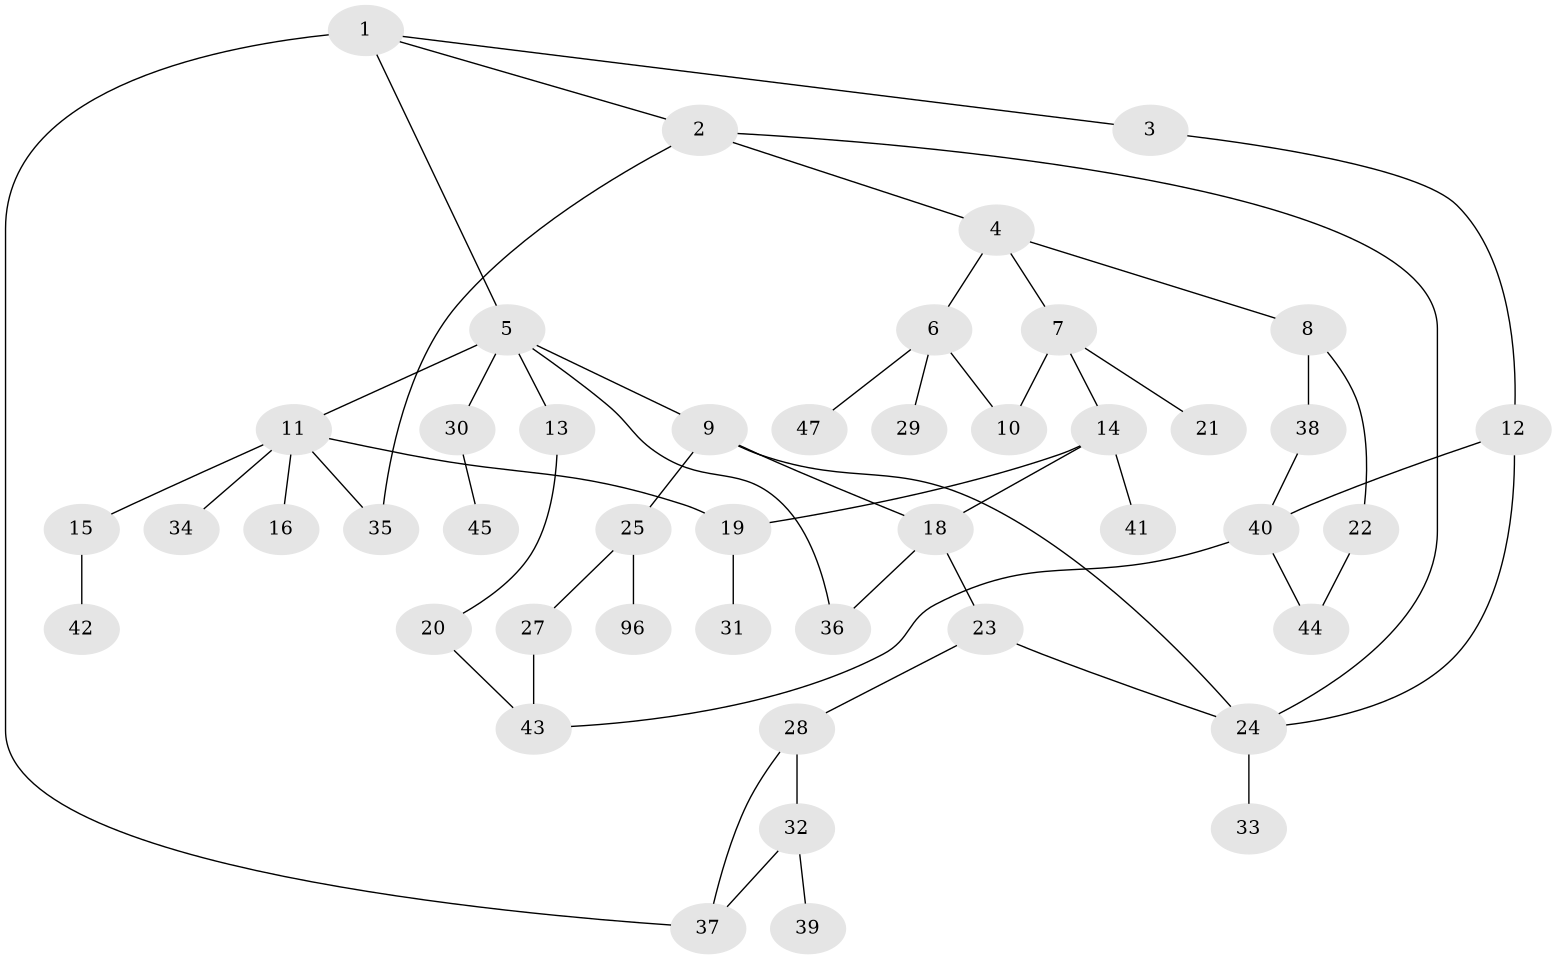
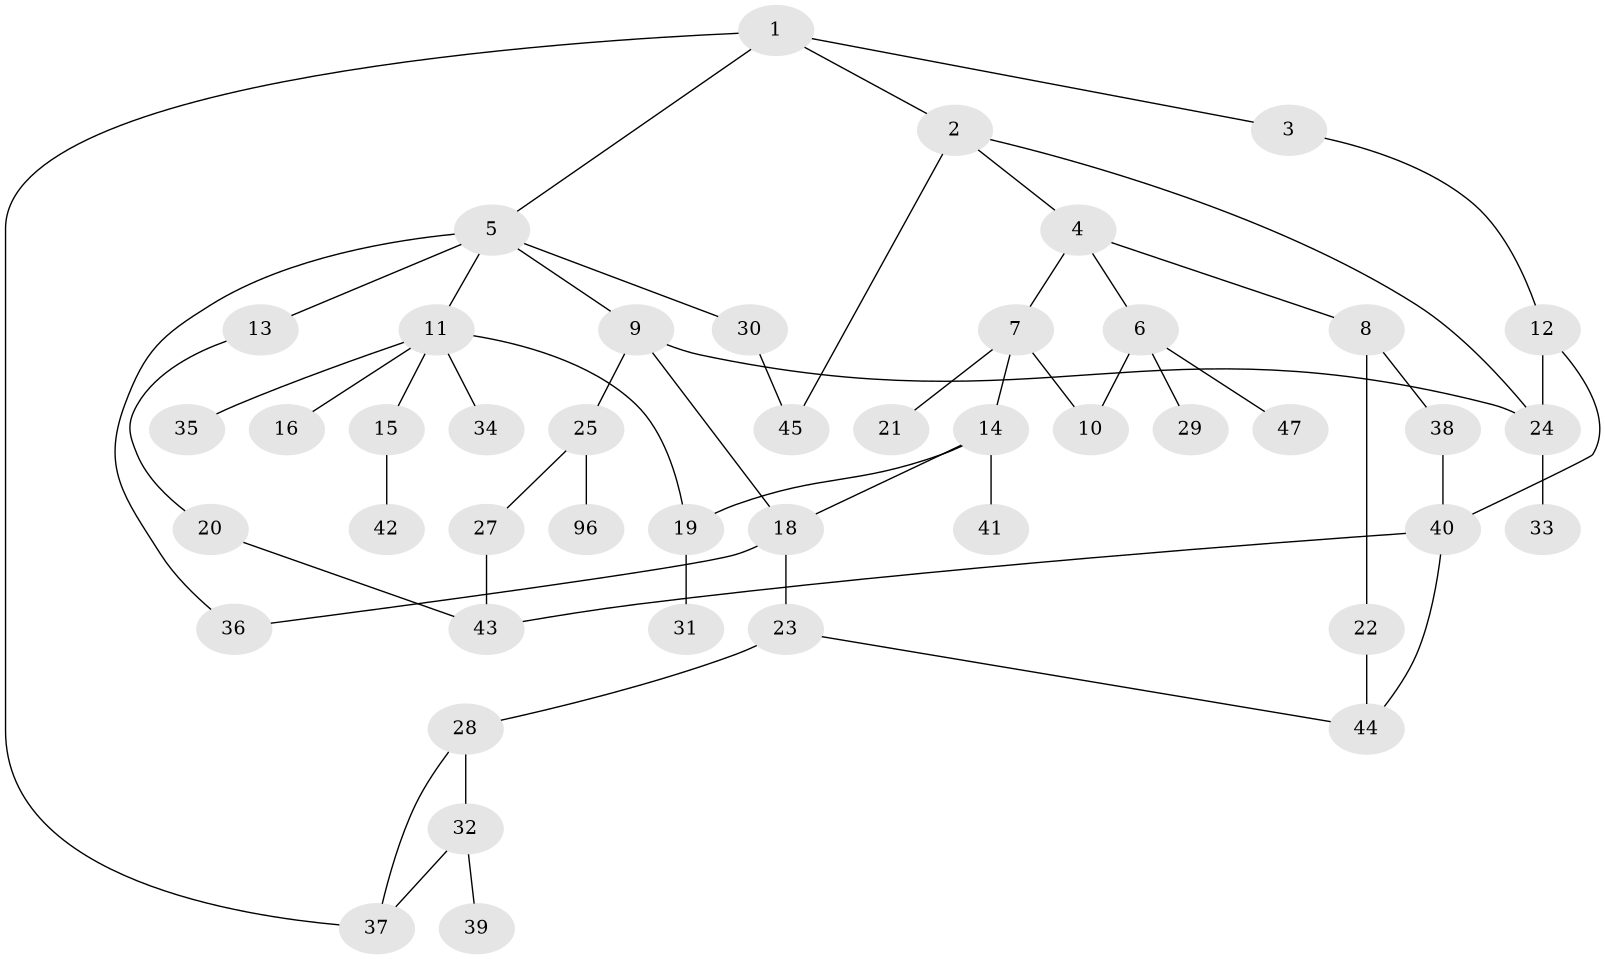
edge "2" -- "35": now "2" -- "45"
edge "23" -- "24": now "23" -- "44"
